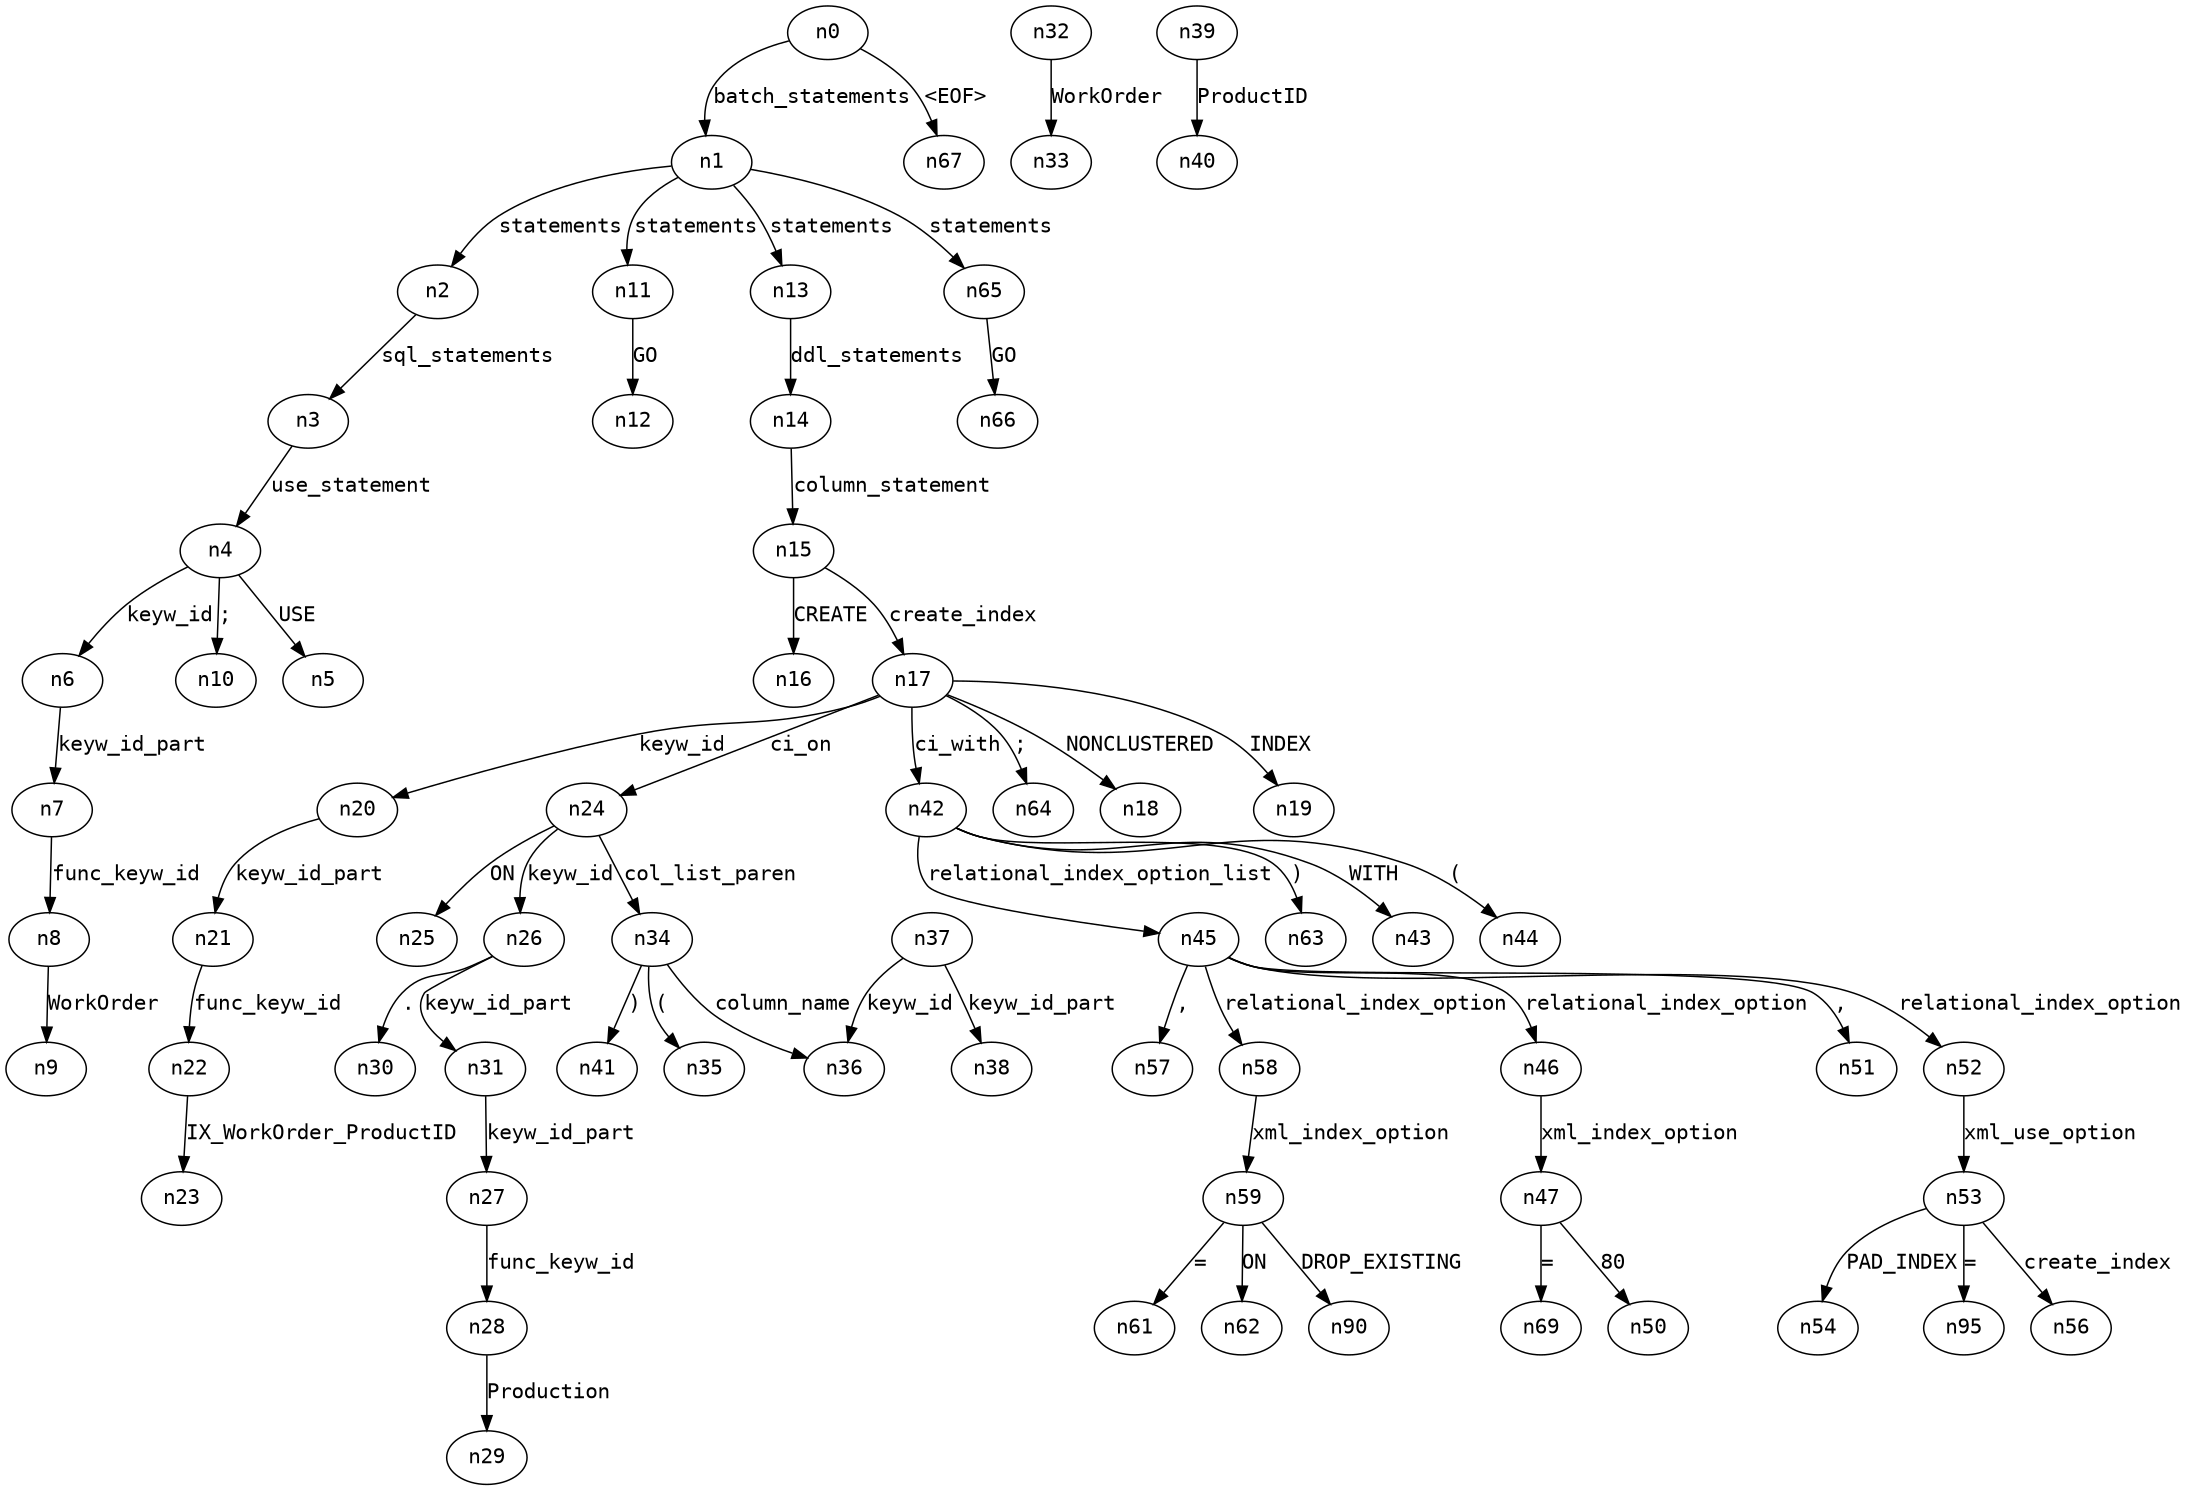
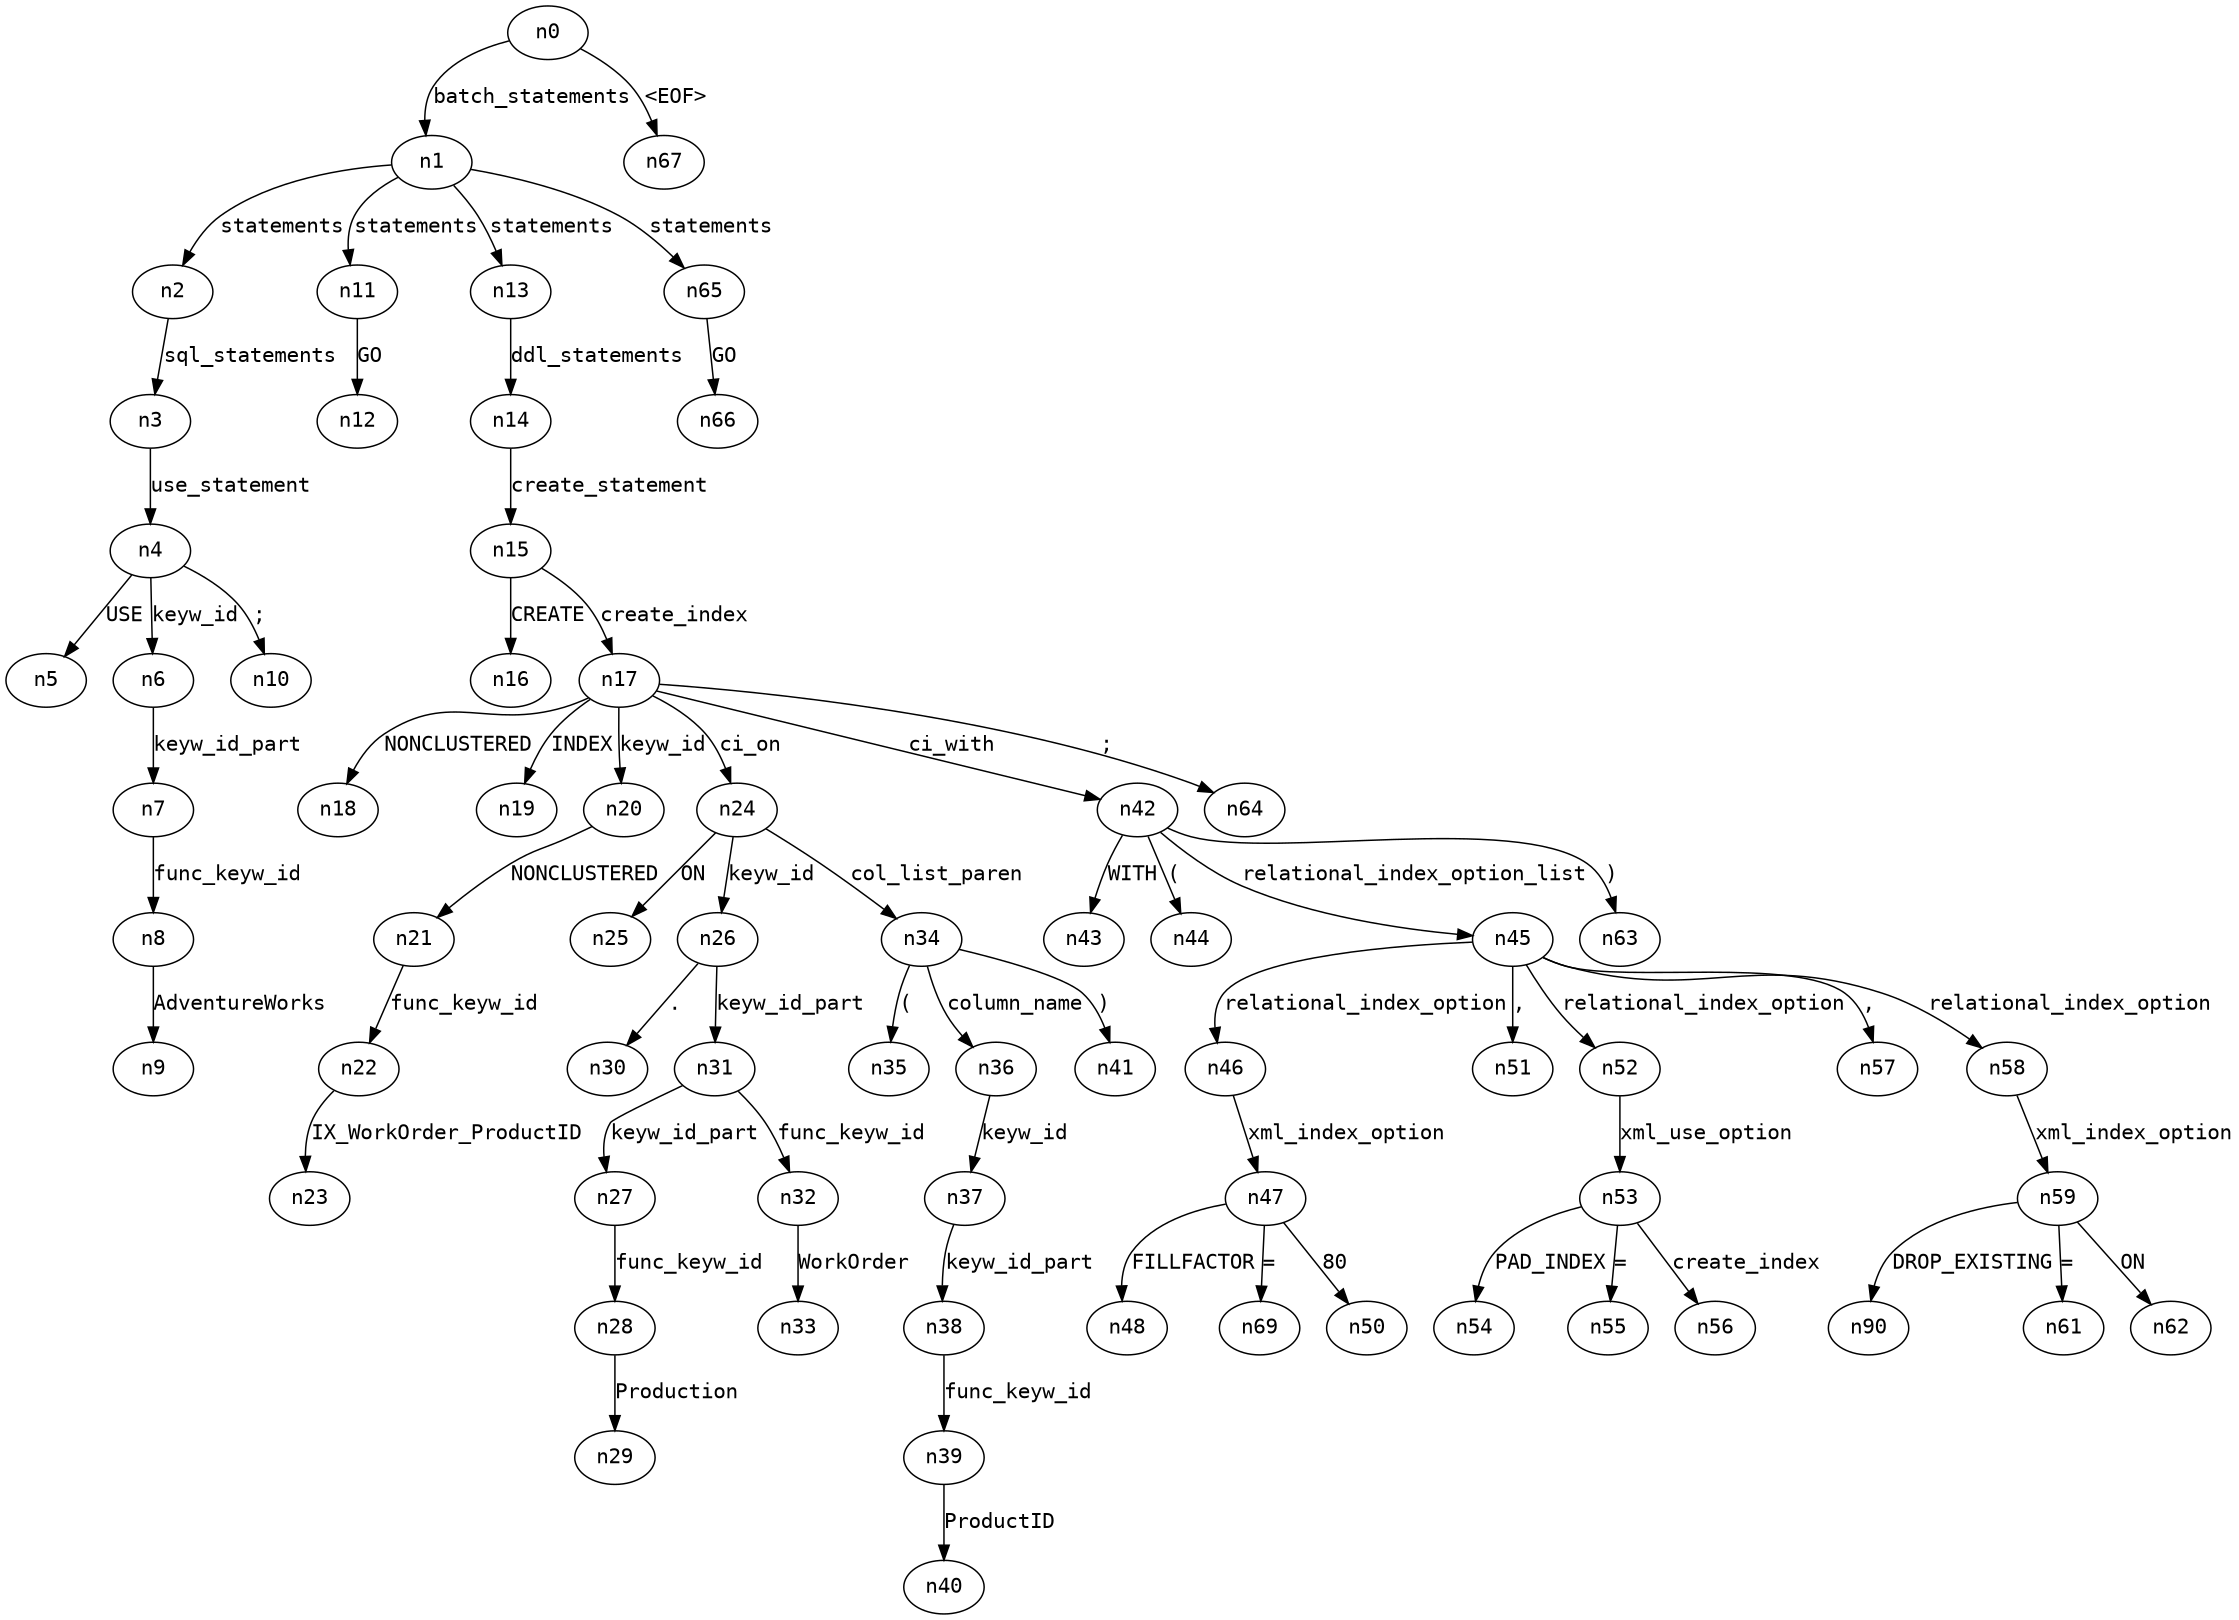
edge "n14" -> "n15": label "column_statement" -> "create_statement"
edge "n20" -> "n21": label "keyw_id_part" -> "NONCLUSTERED"
edge "n37" -> "n36": reversed
edge "n8" -> "n9": label "WorkOrder" -> "AdventureWorks"
edge "n31" -> "n32": added, label "func_keyw_id"
node "n48": added
node "n95": label "n95" -> "n55"
edge "n38" -> "n39": added, label "func_keyw_id"
